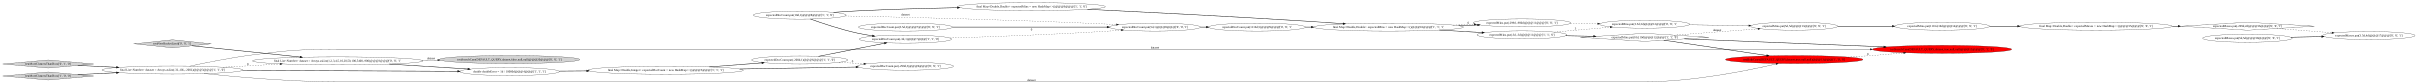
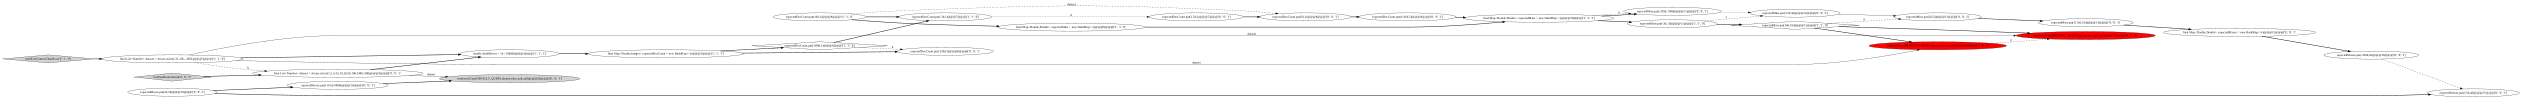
node "expectedMaxes.put(-299d,2d)@@@16@@@['0', '0', '1']": shape diamond -> ellipse
edge "expectedMins.put(10d,10d)@@@12@@@['1', '1', '0']" -> "expectedMins.put(5d,5d)@@@13@@@['0', '0', '1']": label "dataset" -> "0"
edge "expectedDocCount.put(-3d,1)@@@7@@@['1', '1', '0']" -> "expectedDocCount.put(5d,1)@@@8@@@['0', '0', '1']": now "expectedDocCount.put(-3d,1)@@@7@@@['1', '1', '0']" -> "expectedDocCount.put(3.5d,2)@@@7@@@['0', '0', '1']"
node "expectedDocCount.put(-200d,1)@@@6@@@['1', '1', '0']": shape ellipse -> diamond
node "testMoreClustersThanDocs['1', '0', '0']": removed
node "expectedMaxes.put(1116d,5400d)@@@19@@@['0', '0', '1']": added
